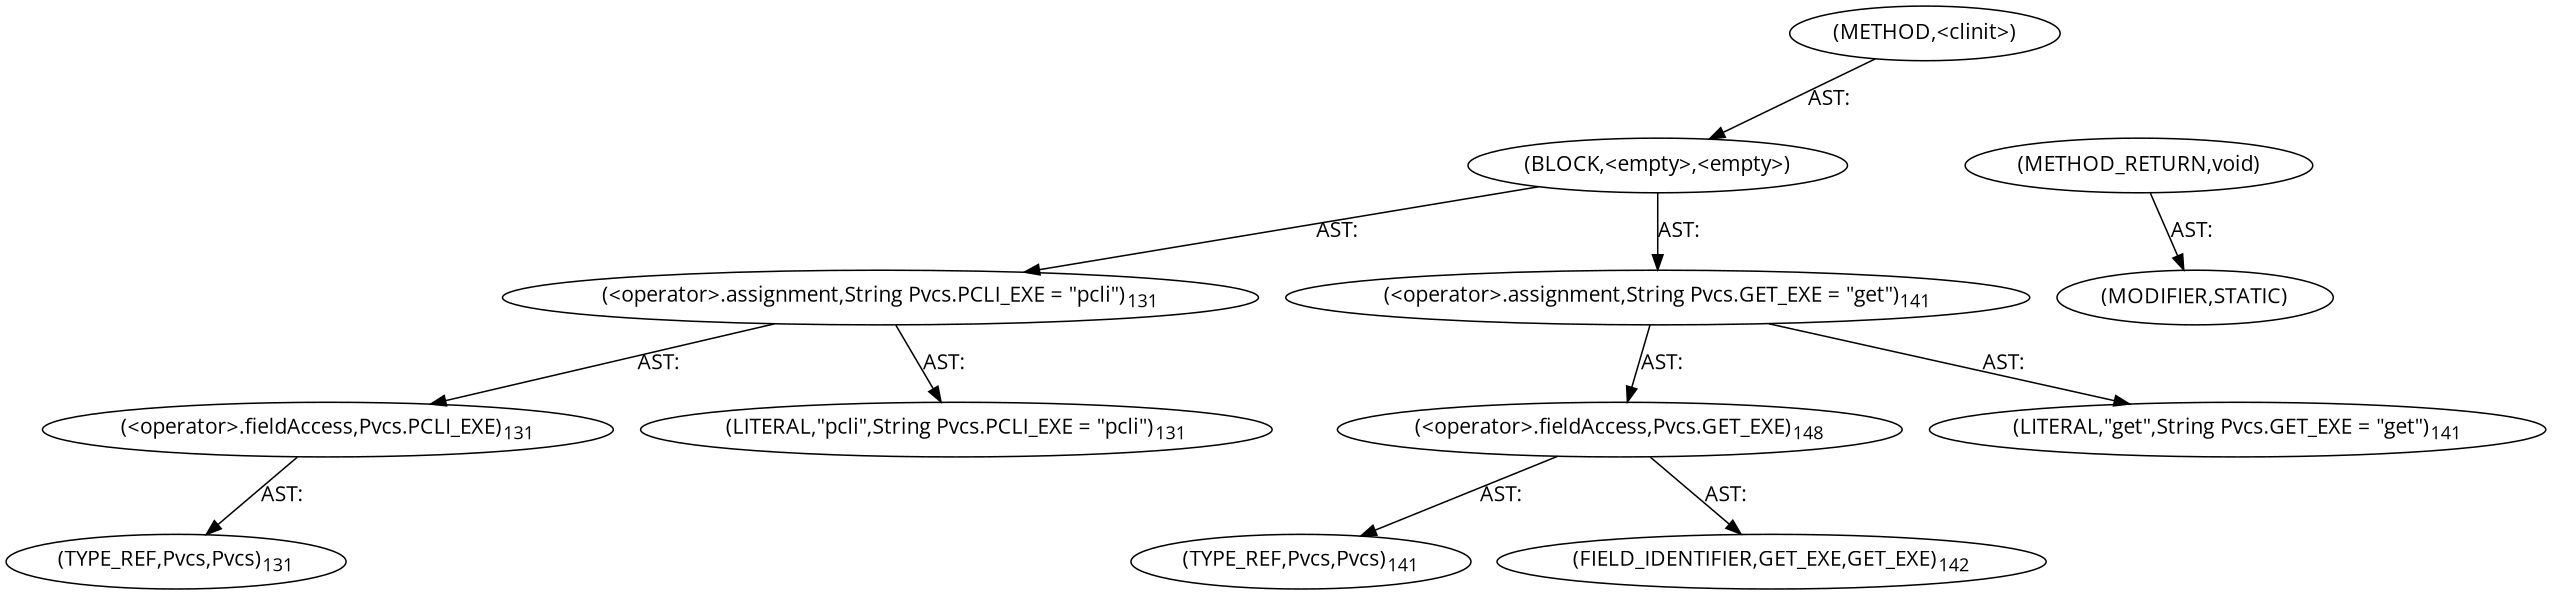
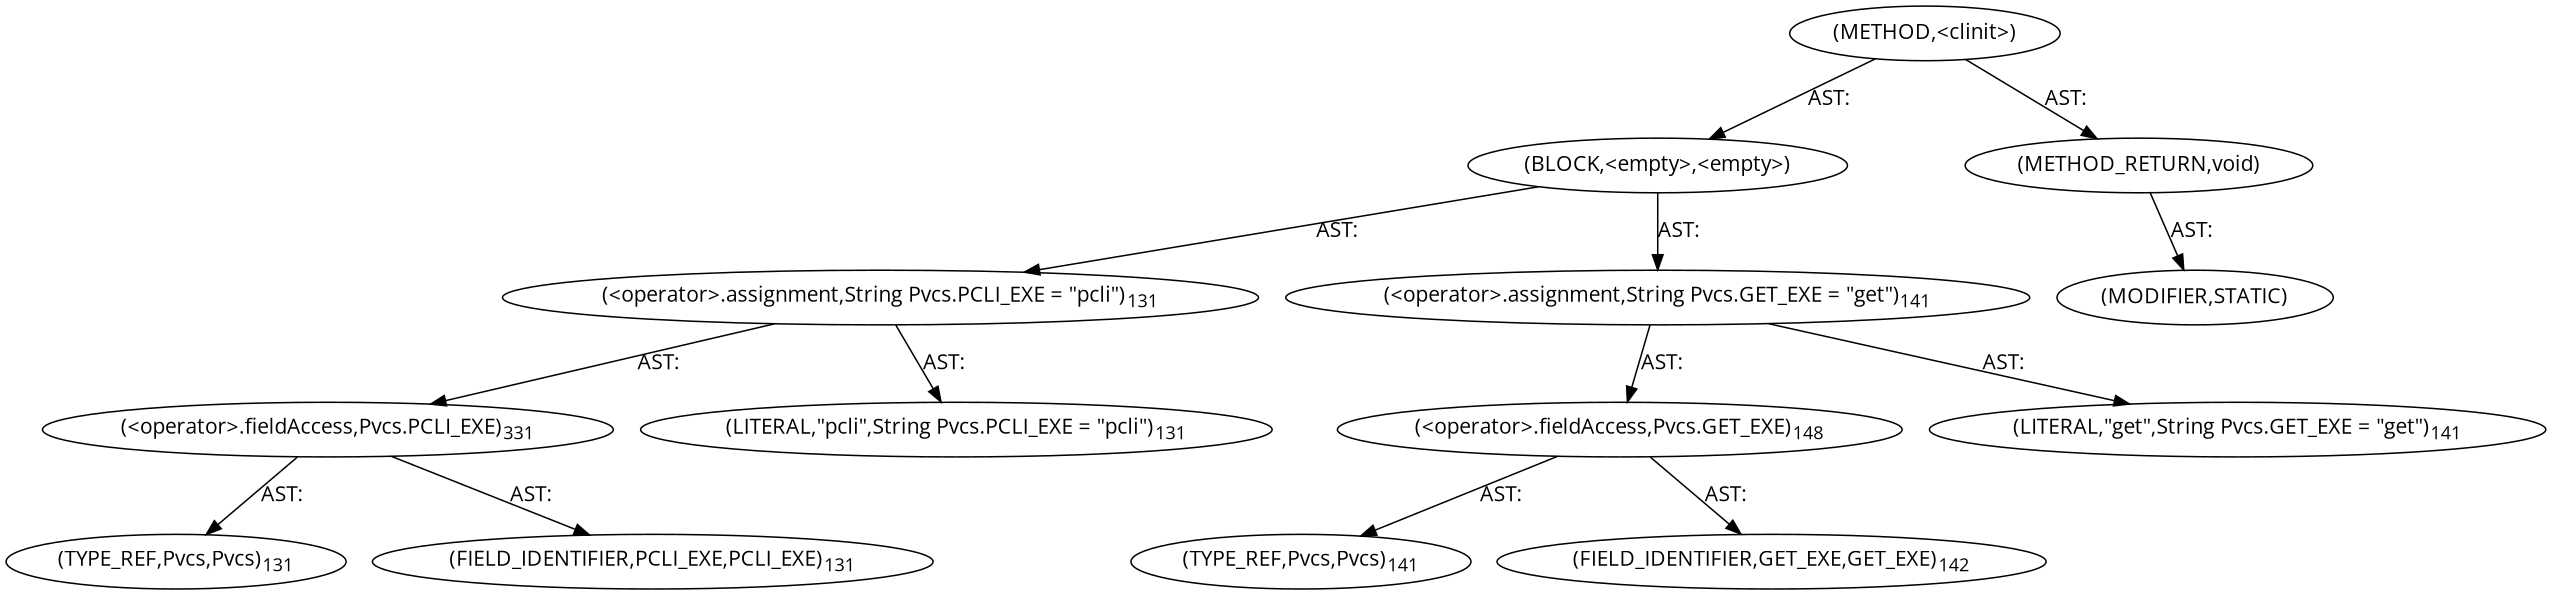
edge "(METHOD,<clinit>)" -> "(METHOD_RETURN,void)": added, label "AST:"
node "(<operator>.fieldAccess,Pvcs.PCLI_EXE)": text "131" -> "331"
node "(FIELD_IDENTIFIER,PCLI_EXE,PCLI_EXE)": added
